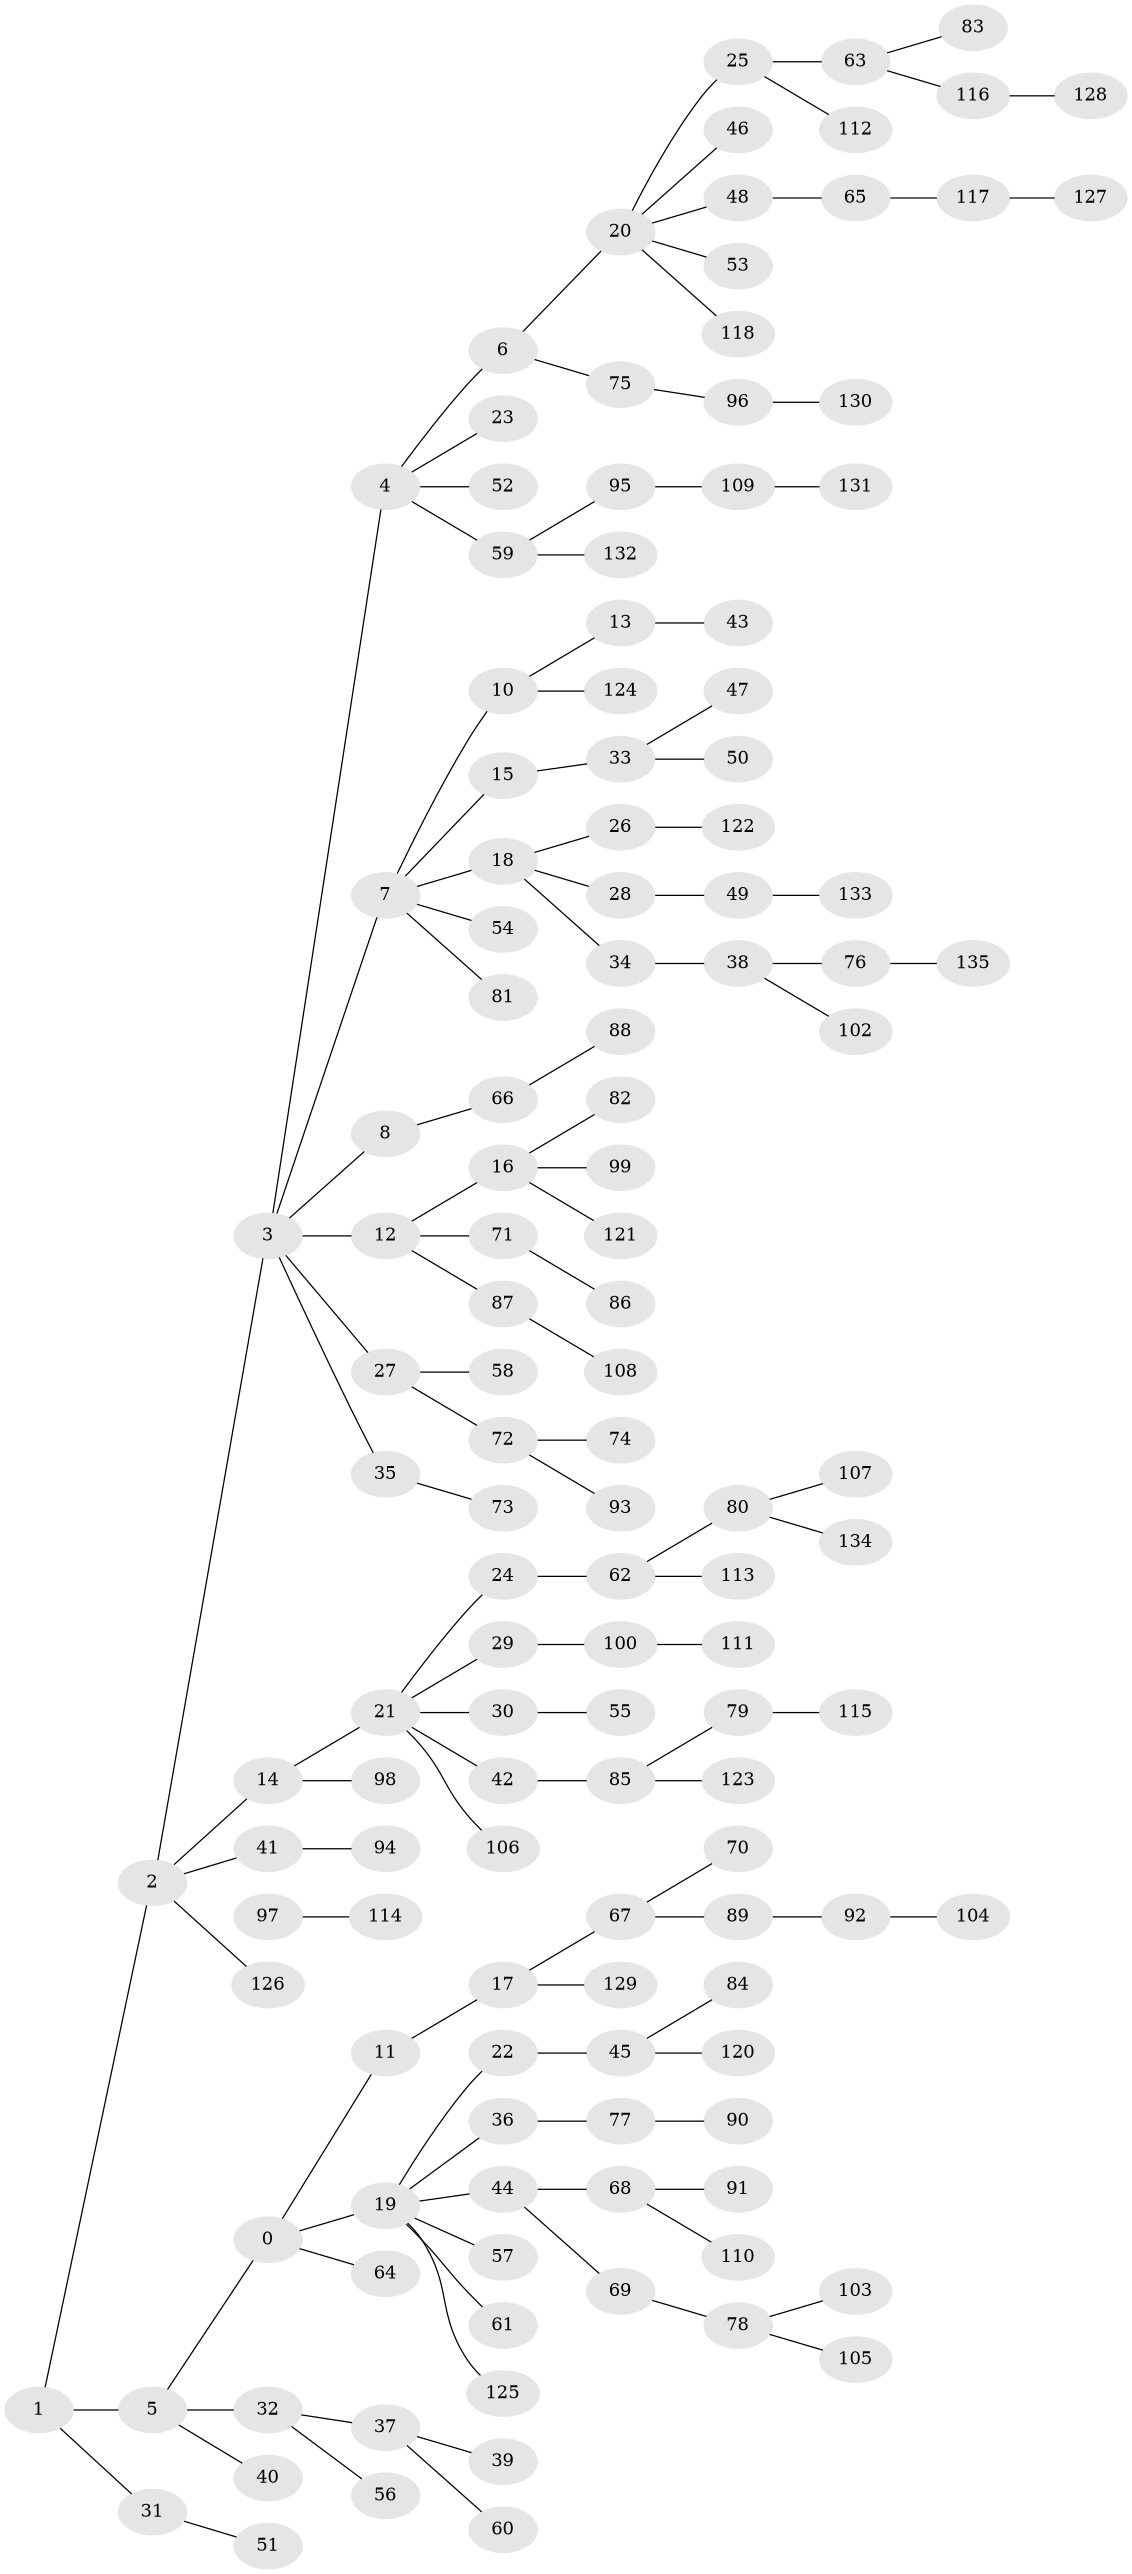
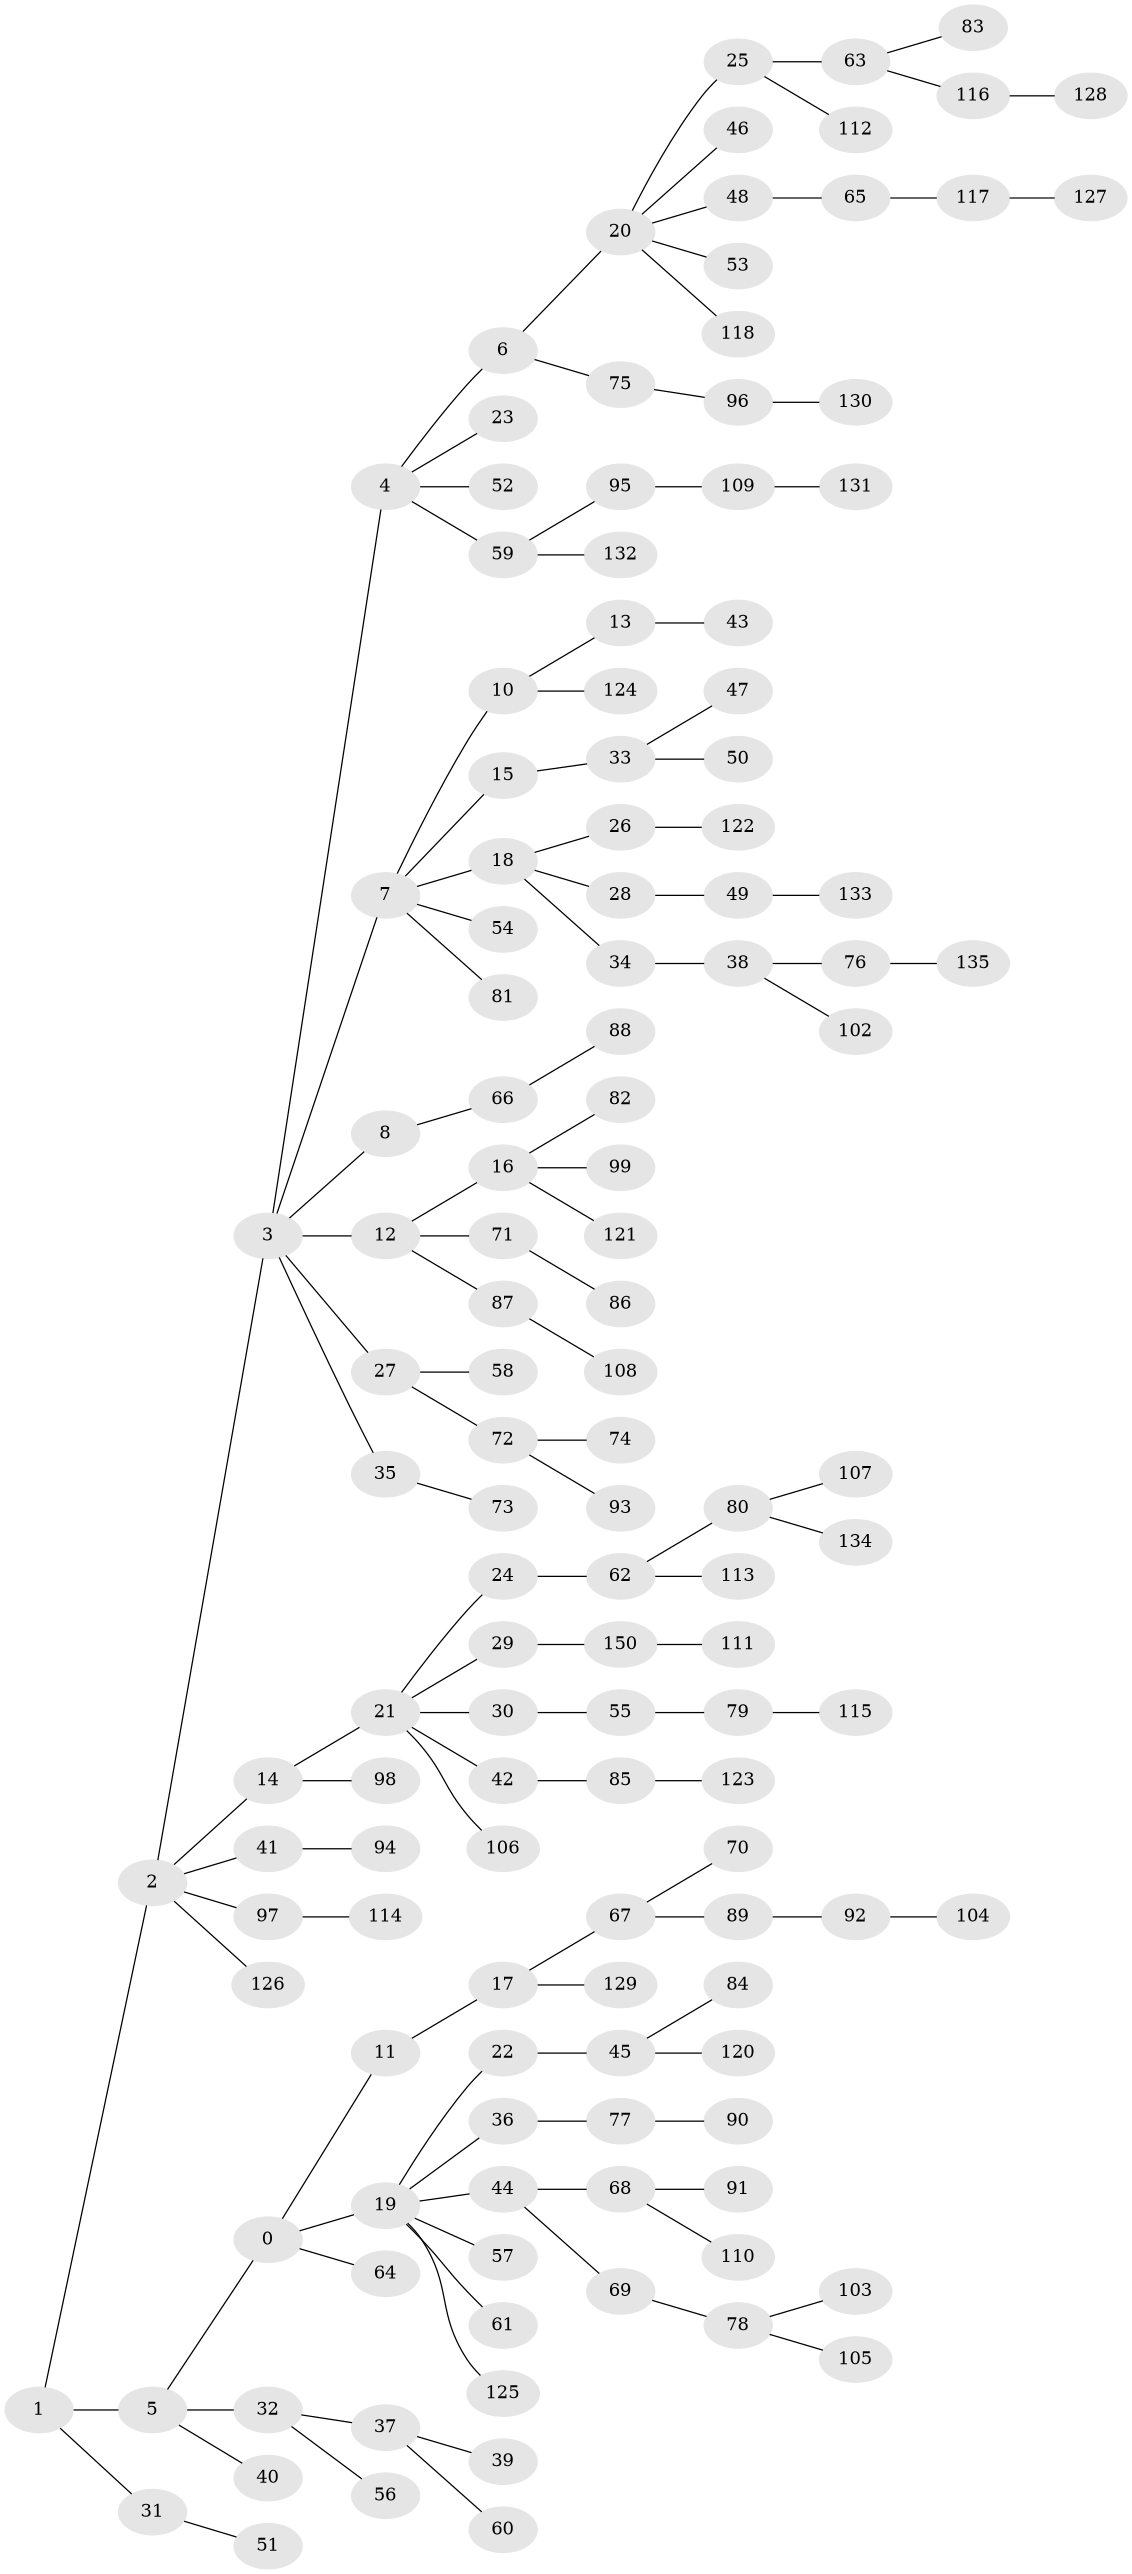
node "100": label "100" -> "150"
edge "79" -- "85": now "79" -- "55"
edge "2" -- "97": added
